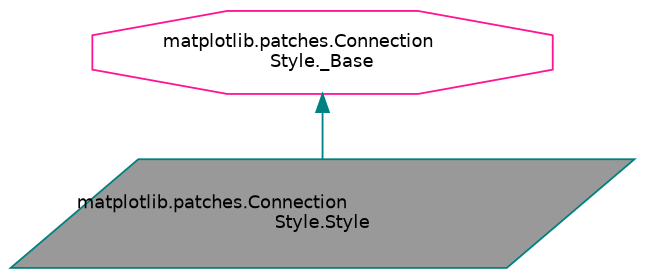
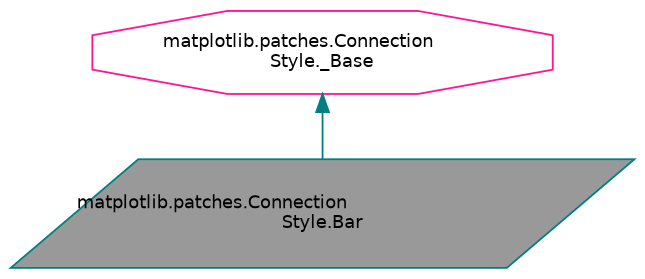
node "matplotlib.patches.Connection Style.Style": label "matplotlib.patches.Connection Style.Style" -> "matplotlib.patches.Connection Style.Bar"
